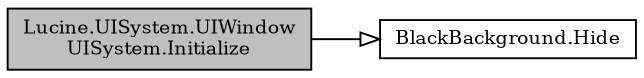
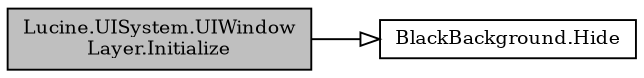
node "Lucine.UISystem.UIWindow UISystem.Initialize": label "Lucine.UISystem.UIWindow UISystem.Initialize" -> "Lucine.UISystem.UIWindow Layer.Initialize"
